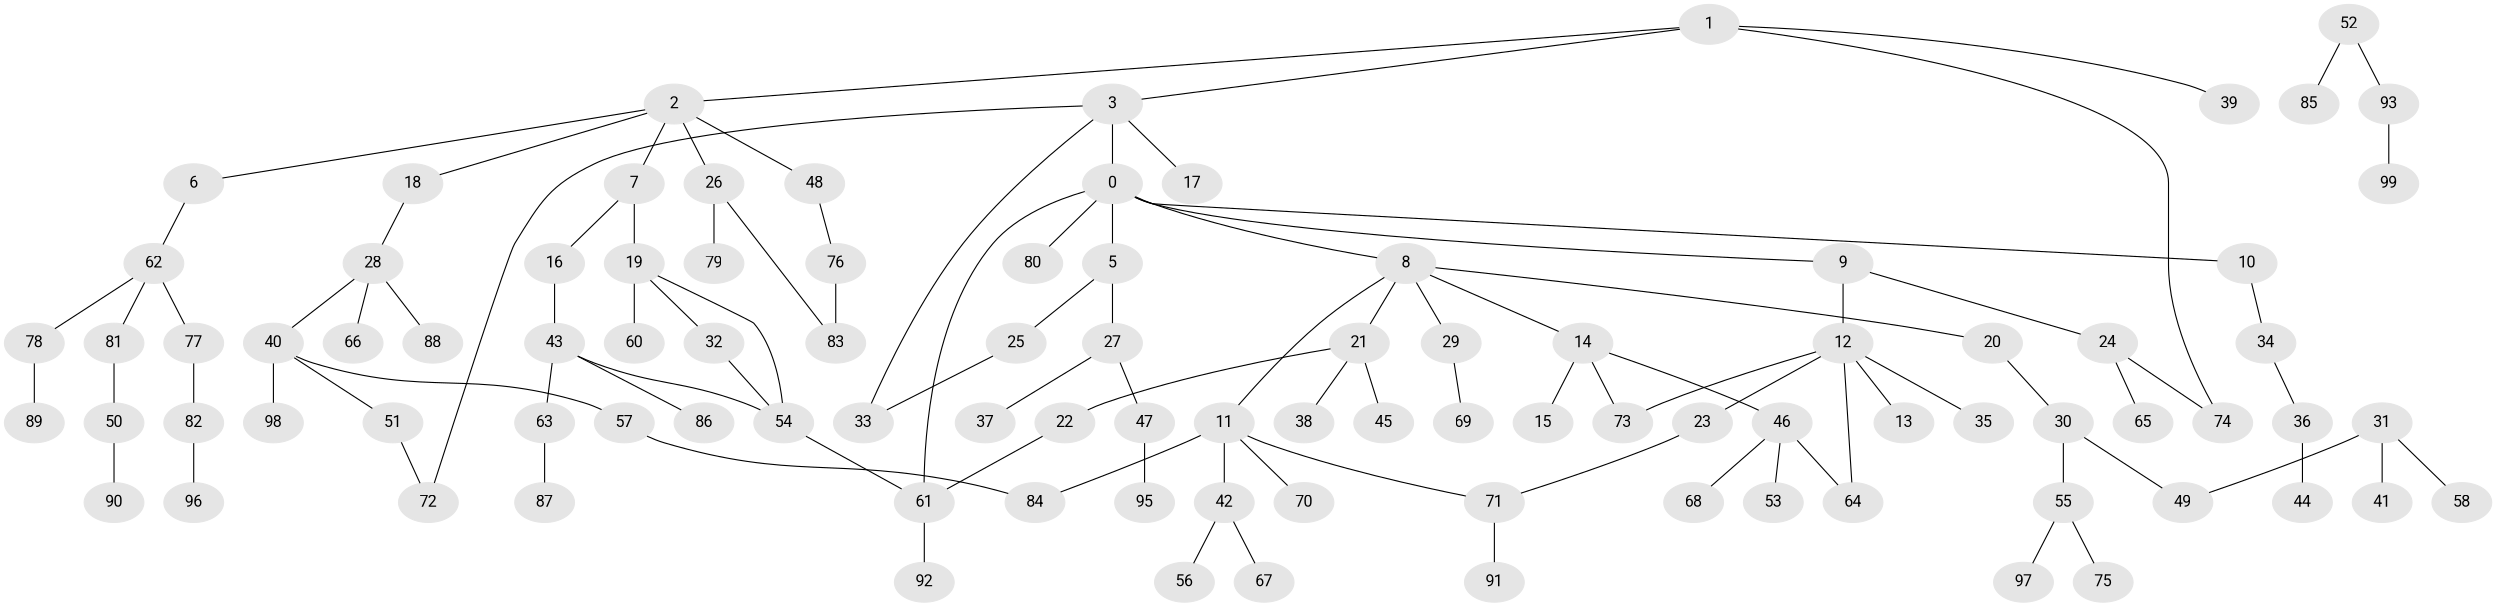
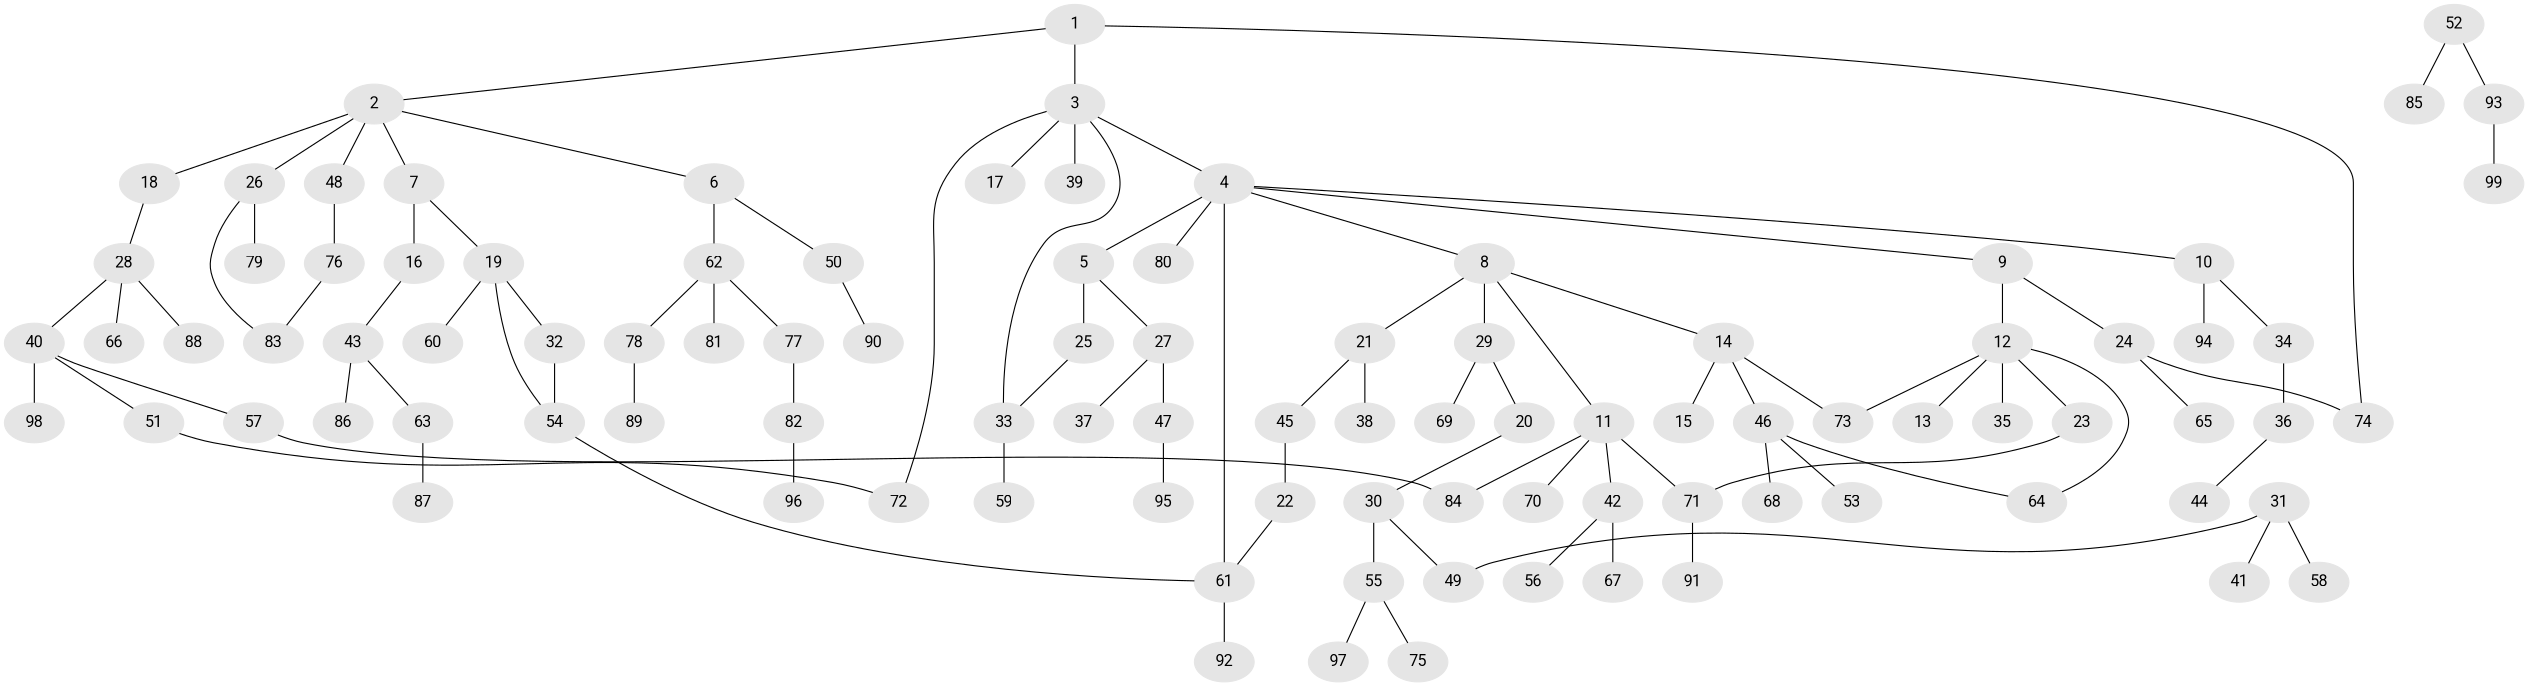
edge "1" -- "39": now "3" -- "39"
node "0": label "0" -> "4"
edge "8" -- "20": now "29" -- "20"
node "94": added
edge "21" -- "22": now "45" -- "22"
edge "81" -- "50": now "6" -- "50"
edge "43" -- "54": removed
node "59": added
